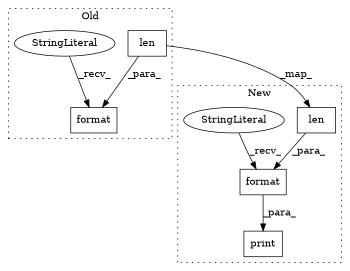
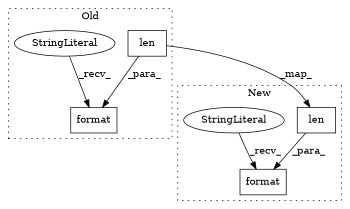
node "print": removed
